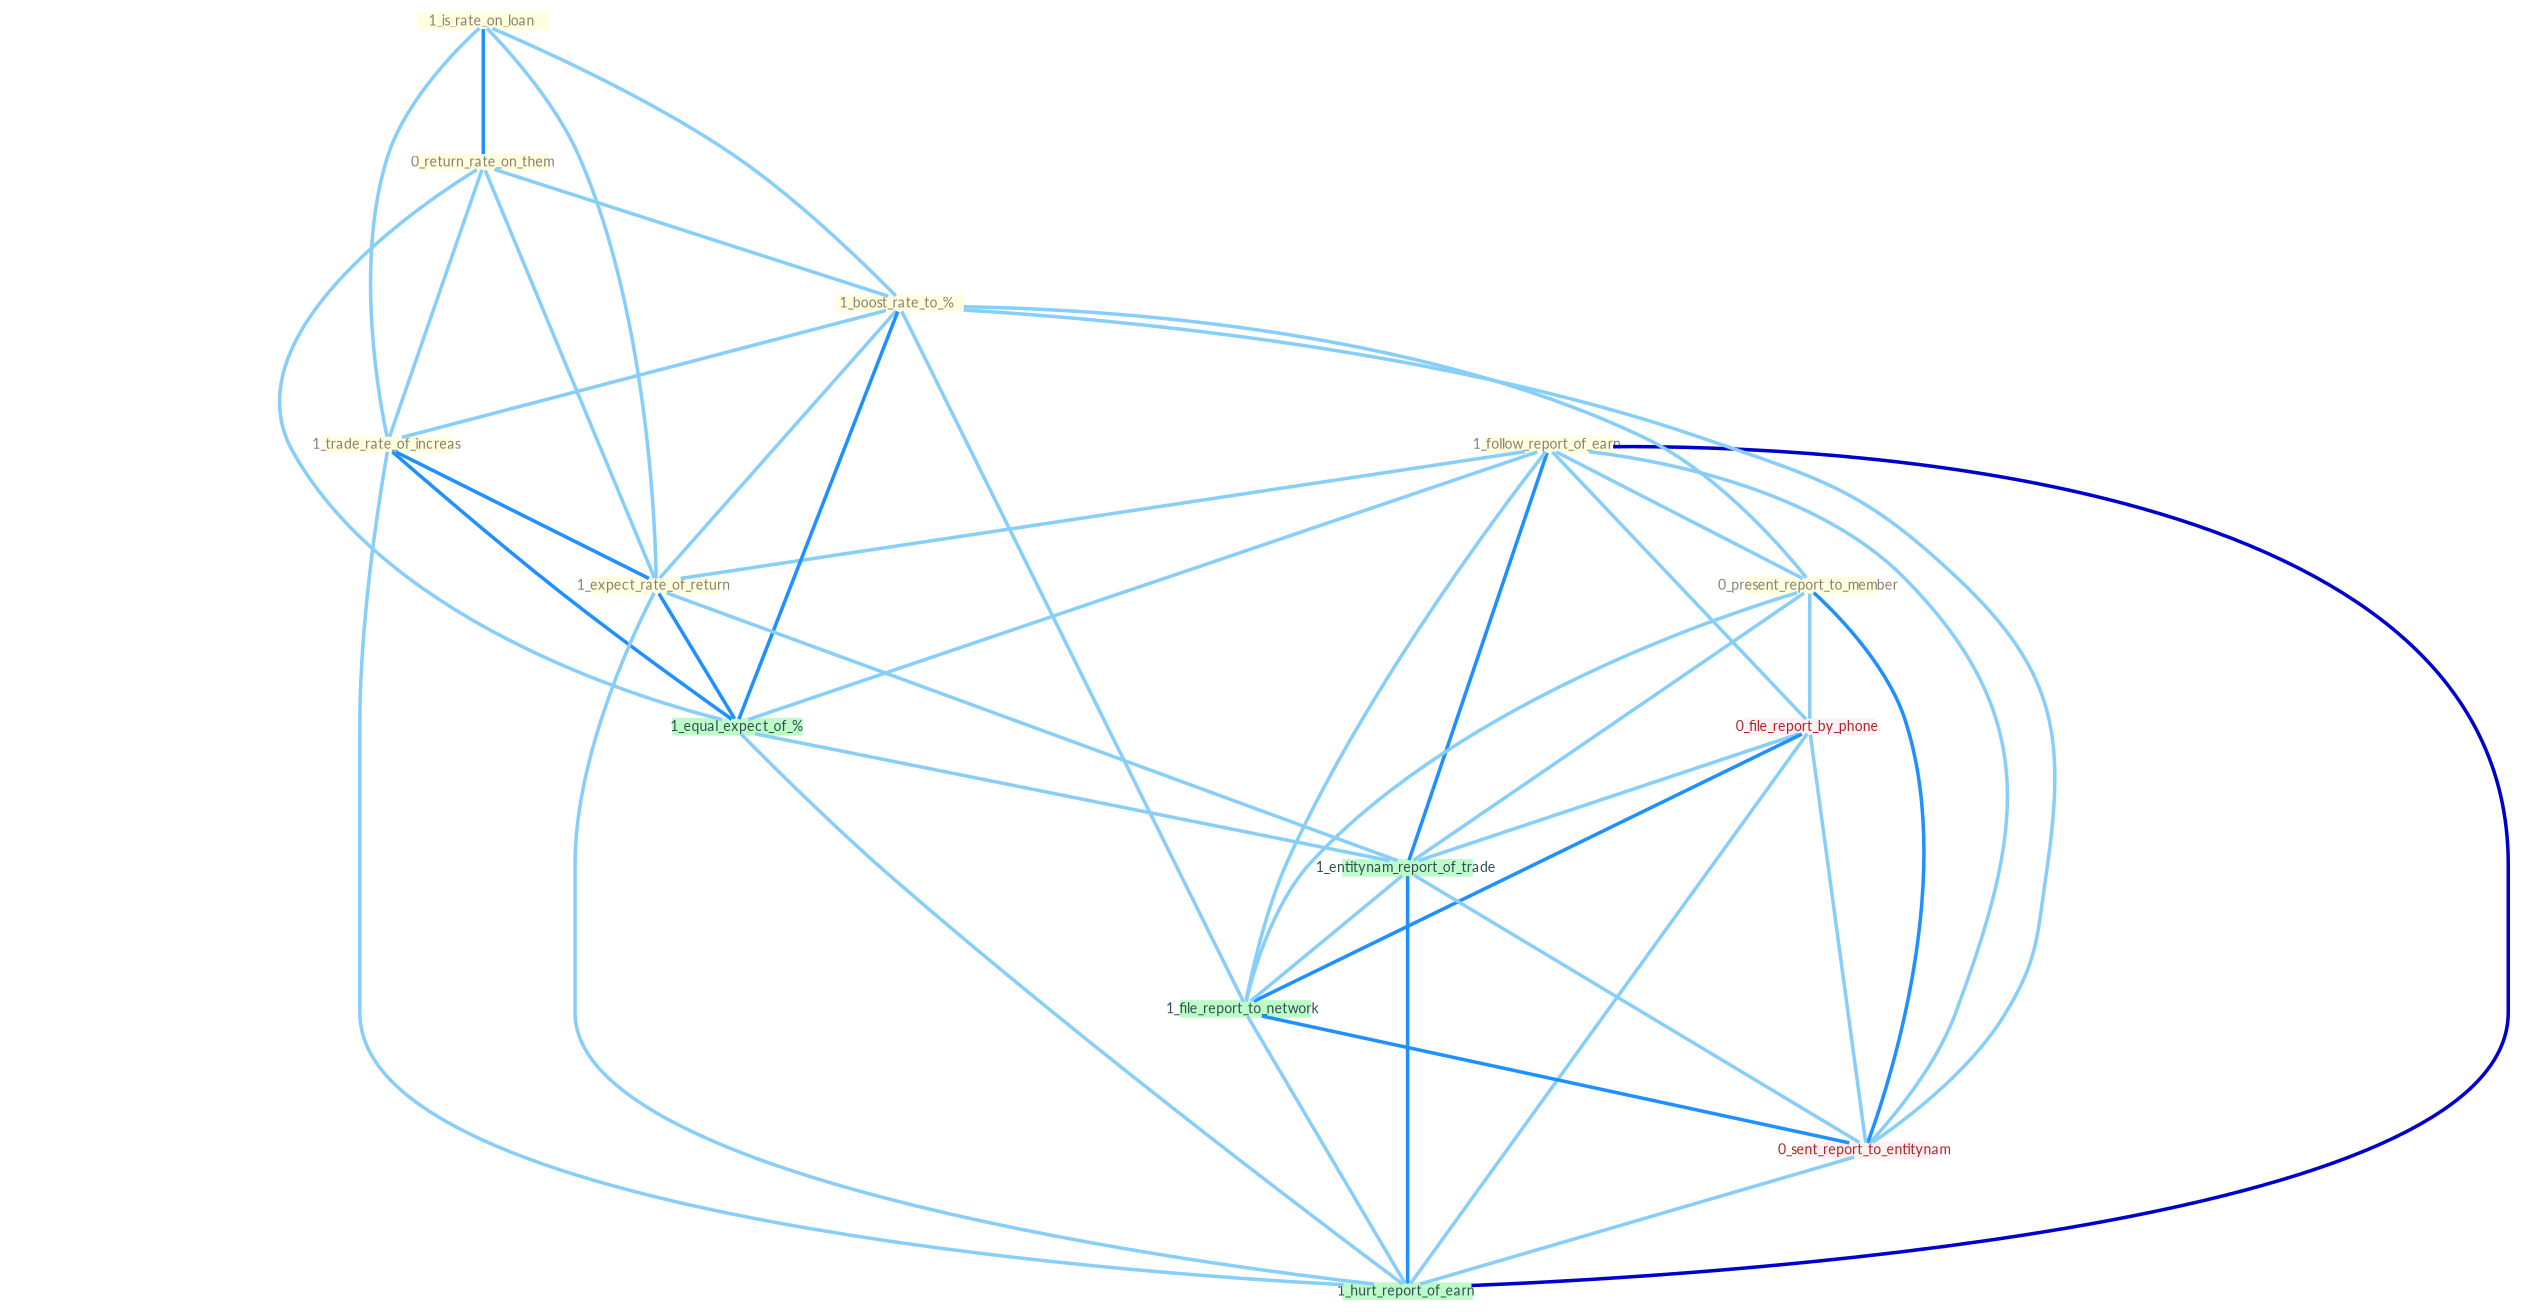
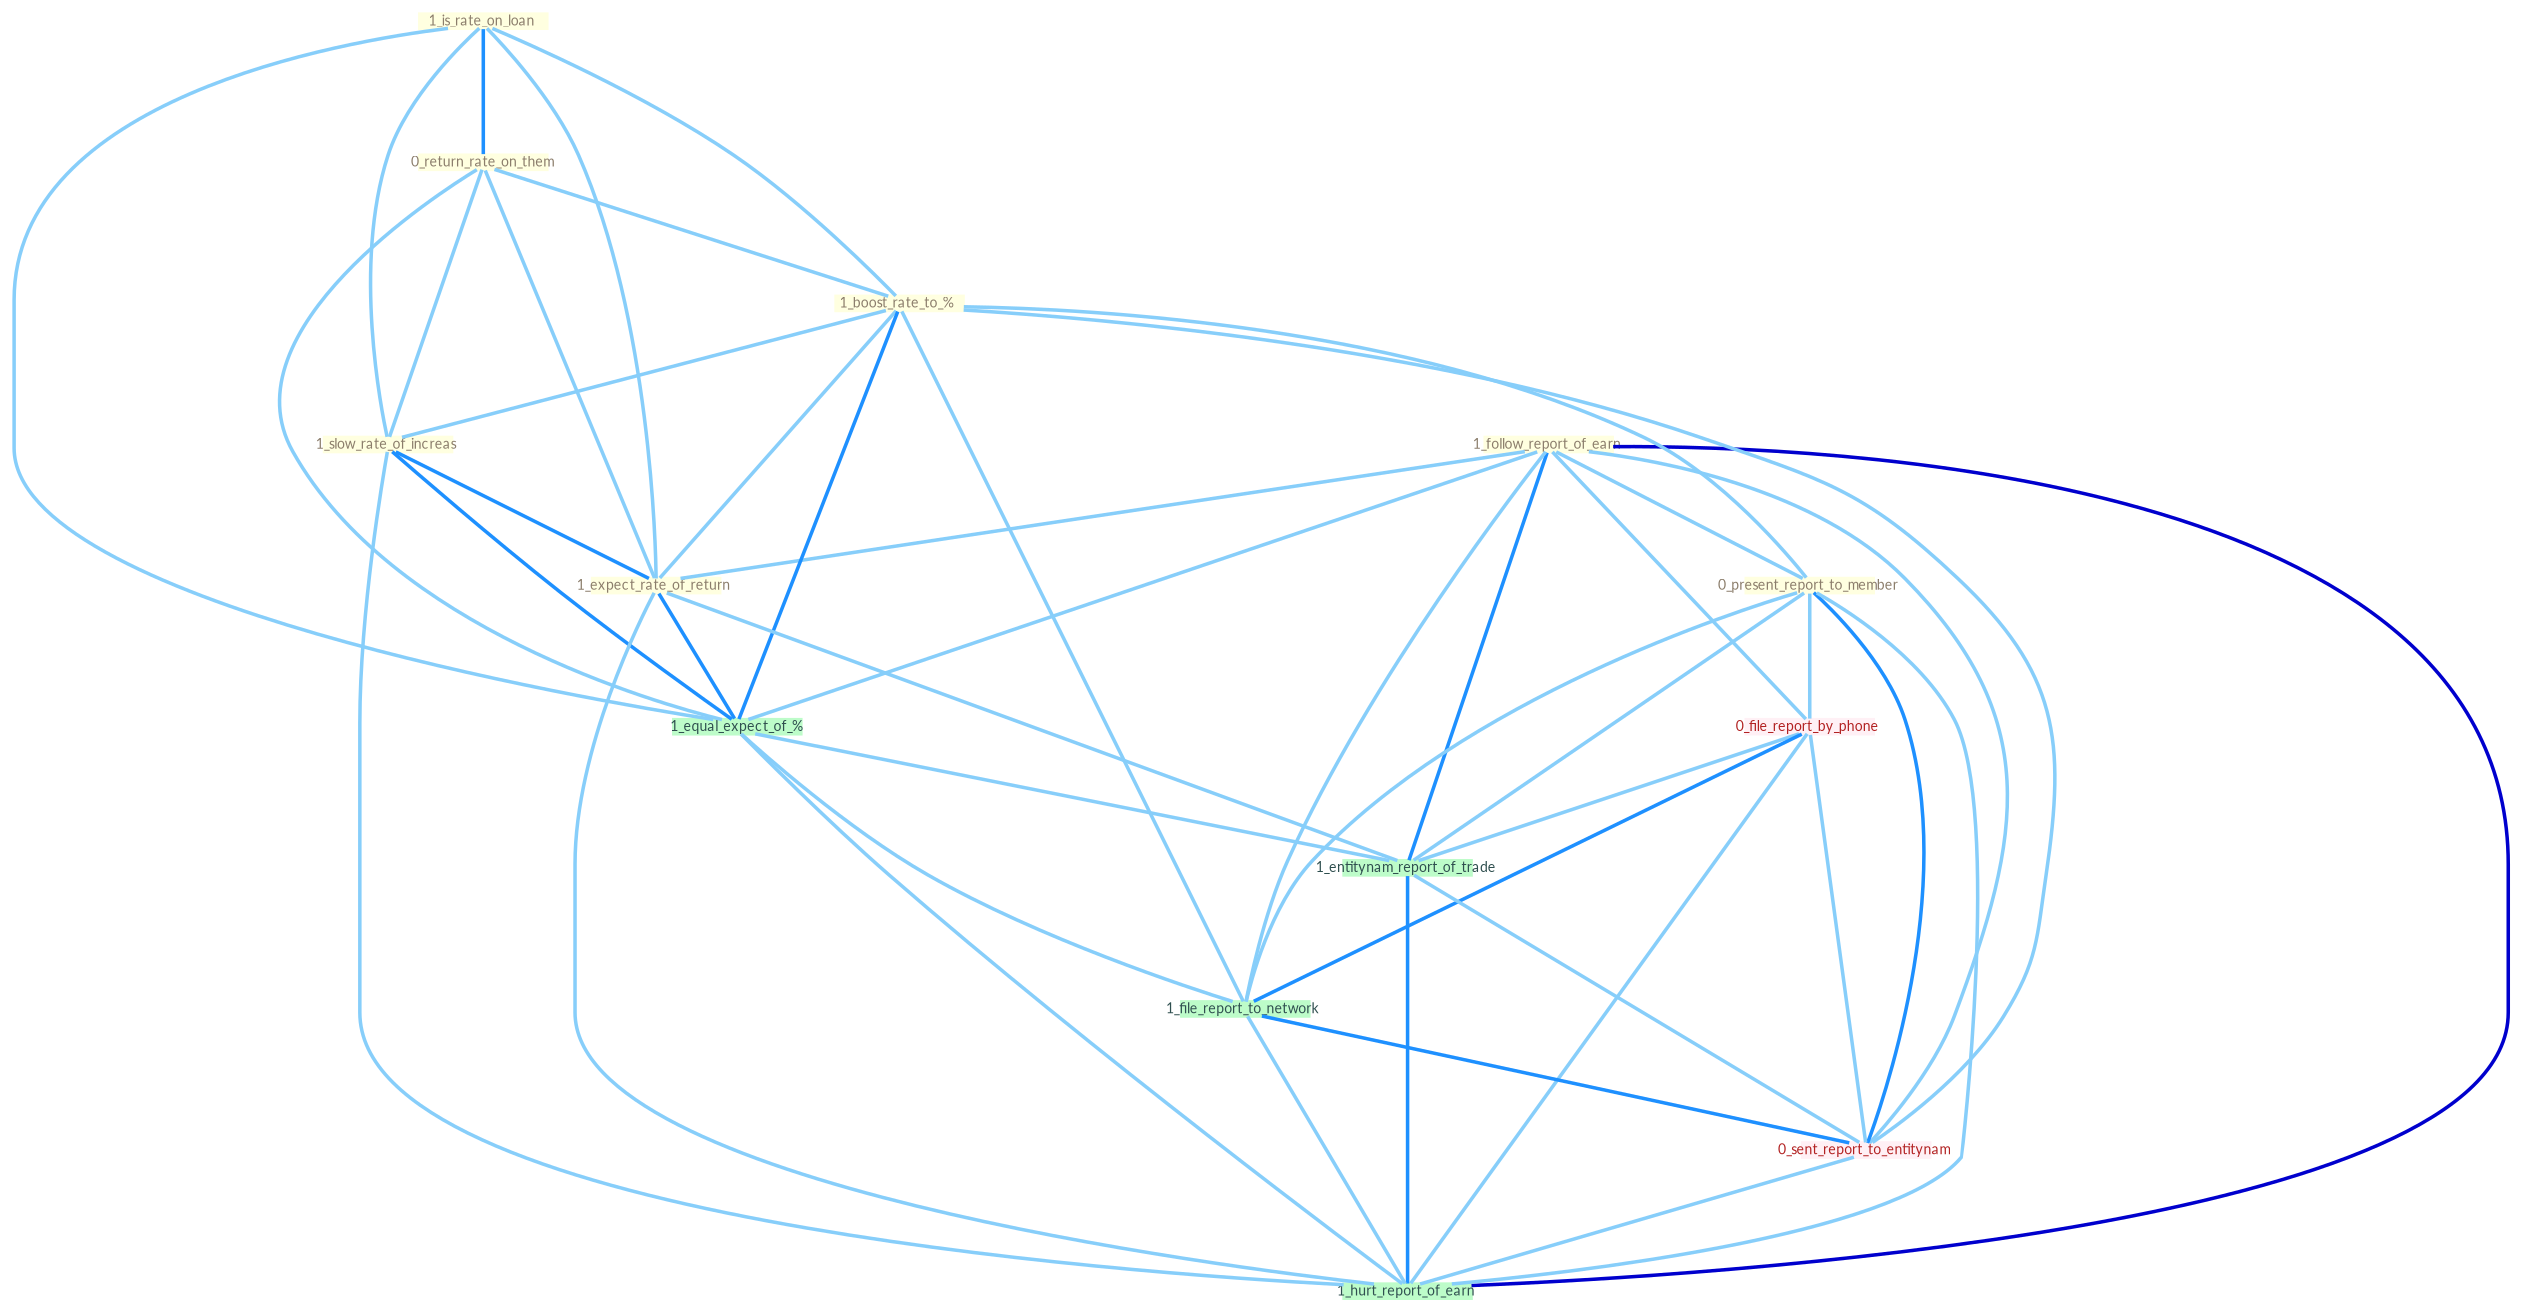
node "1_trade_rate_of_increas": label "1_trade_rate_of_increas" -> "1_slow_rate_of_increas"
edge "1_is_rate_on_loan" -- "1_equal_expect_of_%": added
edge "1_entitynam_report_of_trade" -- "1_file_report_to_network": now "1_equal_expect_of_%" -- "1_file_report_to_network"
edge "0_present_report_to_member" -- "1_hurt_report_of_earn": added
